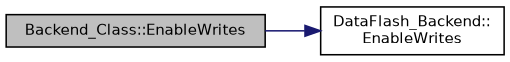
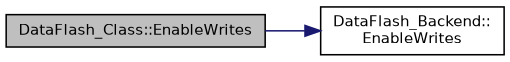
node "Backend_Class::EnableWrites": label "Backend_Class::EnableWrites" -> "DataFlash_Class::EnableWrites"
